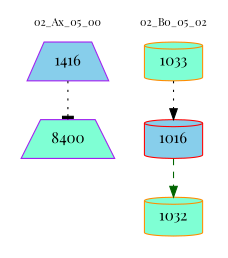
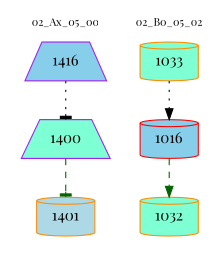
node "8400": label "8400" -> "1400"
node "1401": added
